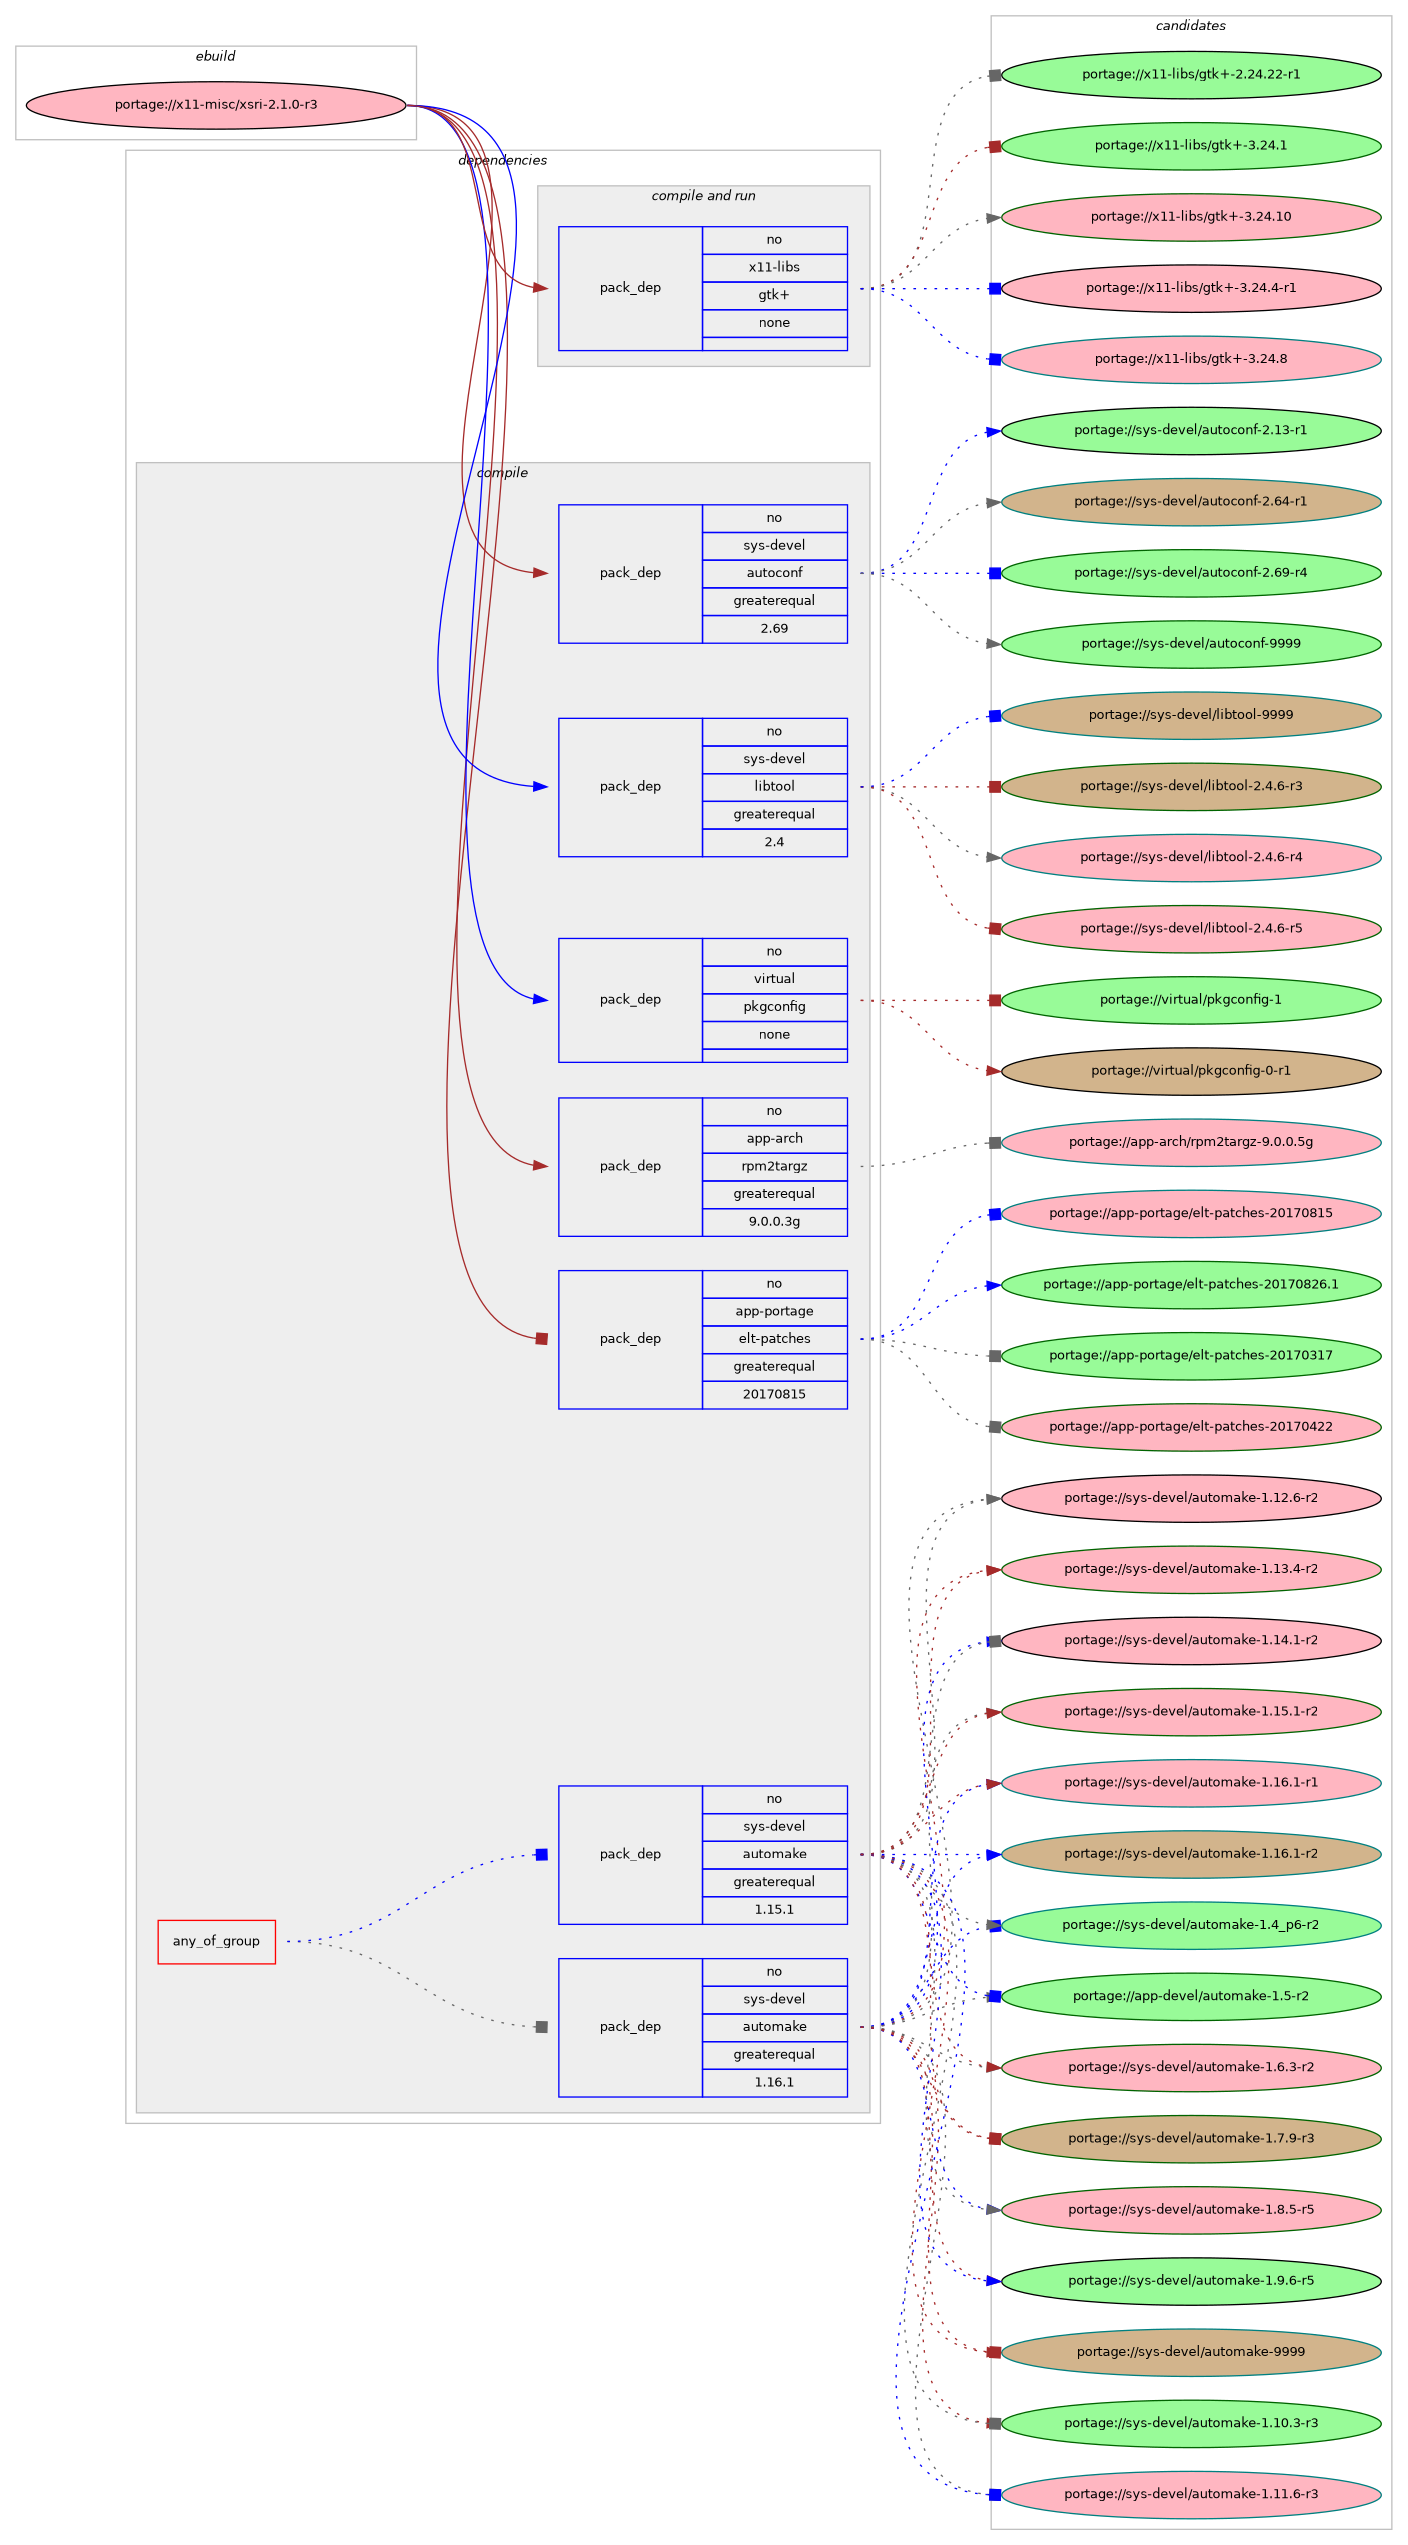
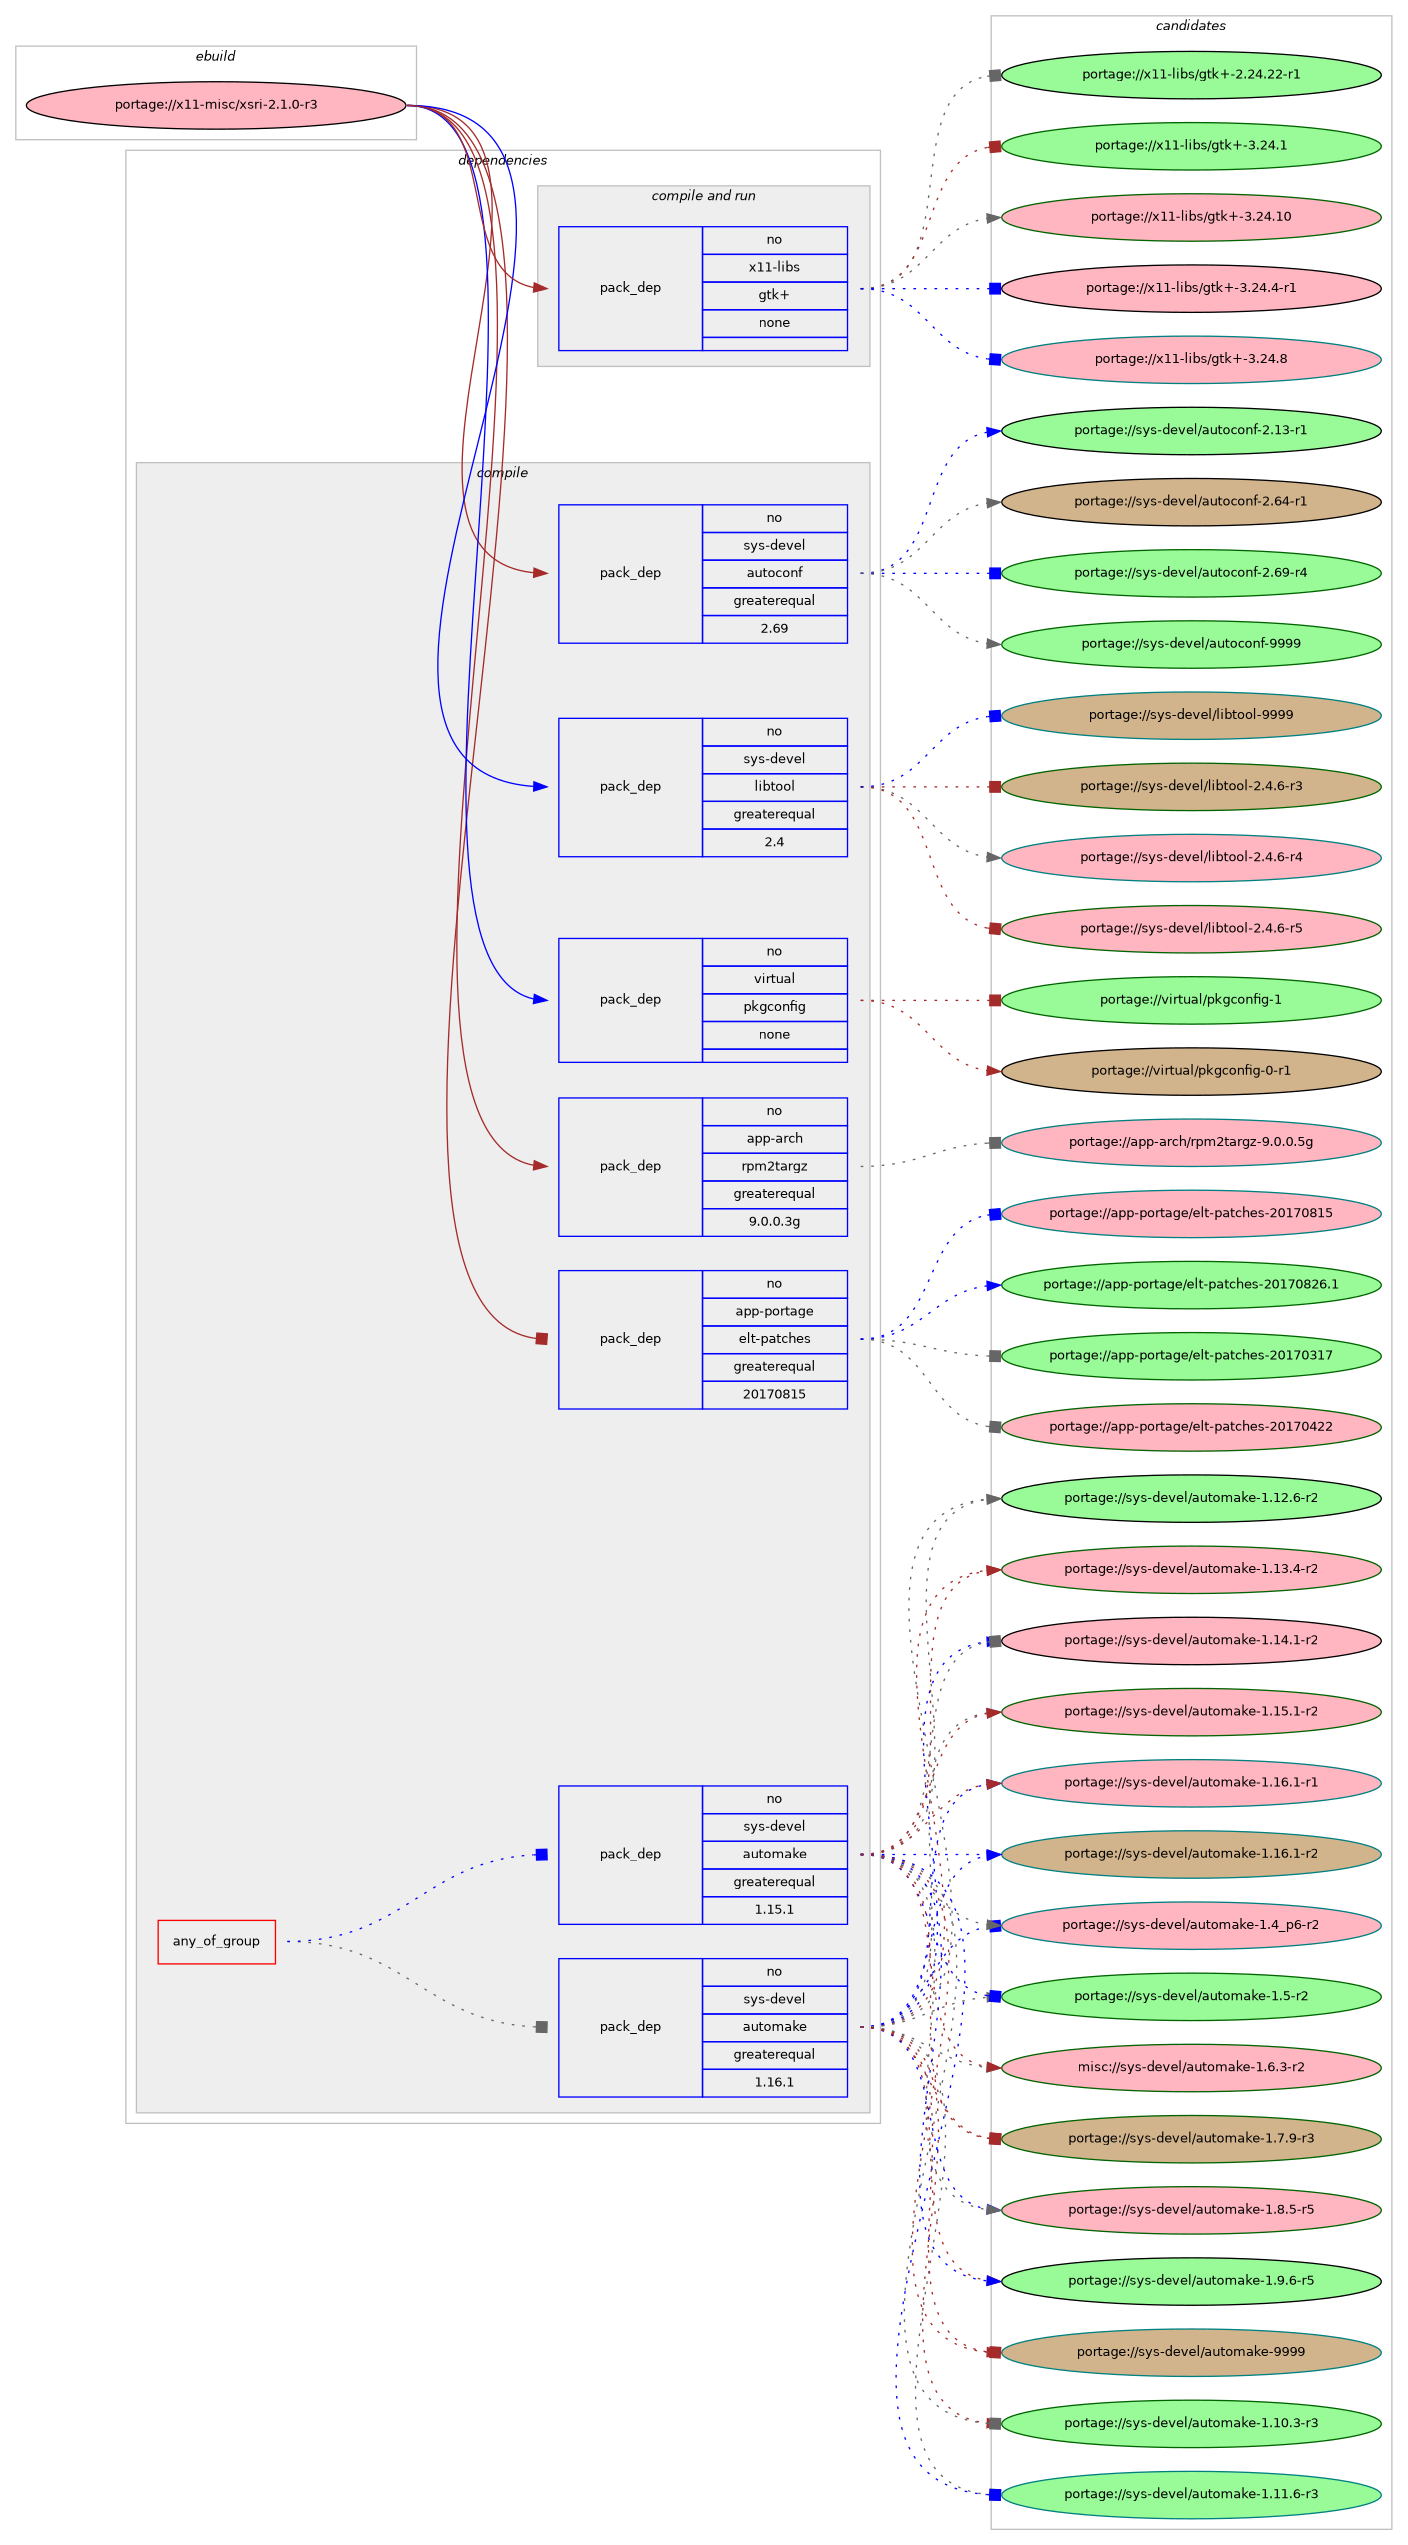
node "portage://sys-devel/autoconf-2.64-r1": color teal -> black
node "portage://sys-devel/automake-1.12.6-r2": fillcolor lightpink -> palegreen
node "portage://sys-devel/automake-1.4_p6-r2": fillcolor palegreen -> lightpink
node "portage://app-devel/automake-1.5-r2": label "portage://app-devel/automake-1.5-r2" -> "portage://sys-devel/automake-1.5-r2"
node "portage://sys-devel/automake-1.6.3-r2": label "portage://sys-devel/automake-1.6.3-r2" -> "misc://sys-devel/automake-1.6.3-r2"
node "portage://sys-devel/automake-1.11.6-r3": fillcolor lightpink -> palegreen
